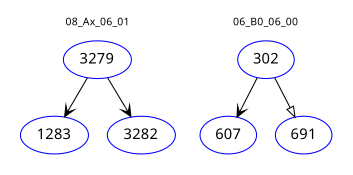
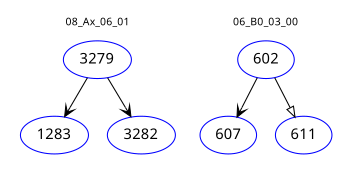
cluster "06_B0_06_00": label "06_B0_06_00" -> "06_B0_03_00"
node "302": label "302" -> "602"
node "691": label "691" -> "611"
